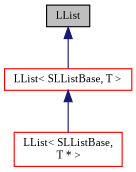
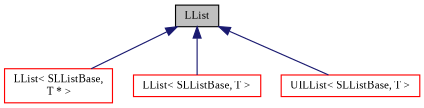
node "UILList< SLListBase, T >": added
edge "LList< SLListBase, T * >" -> "LList< SLListBase, T >": now "LList< SLListBase, T * >" -> "LList"
